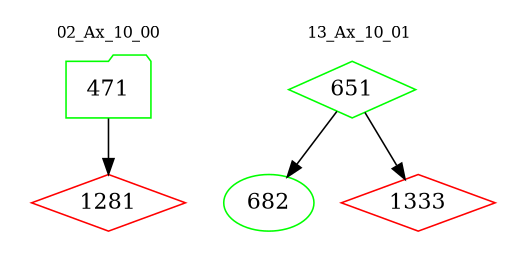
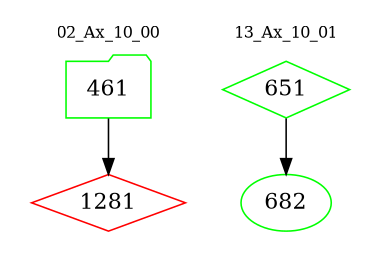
node "471": label "471" -> "461"
node "1333": removed
